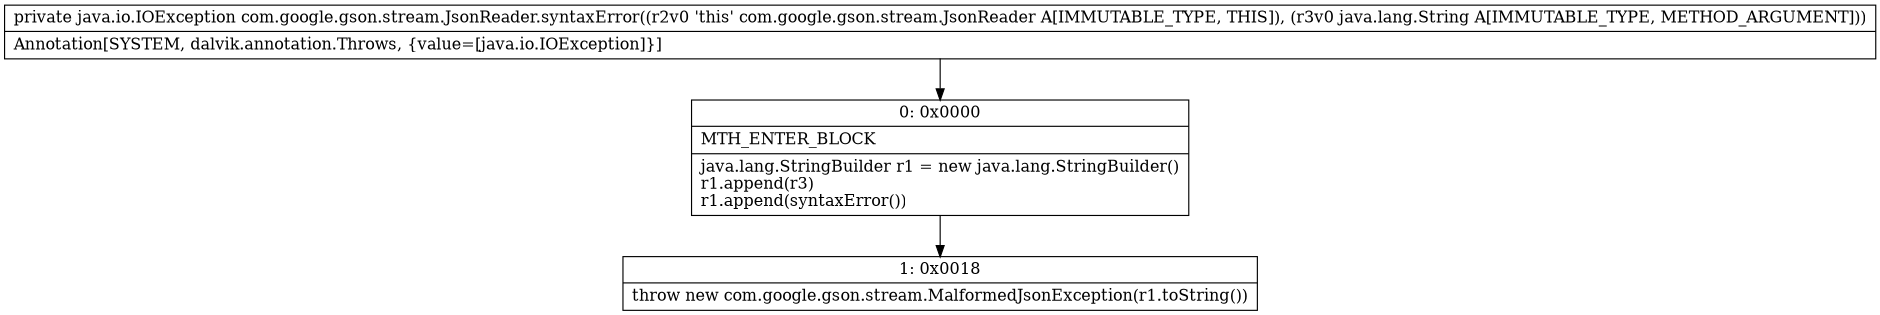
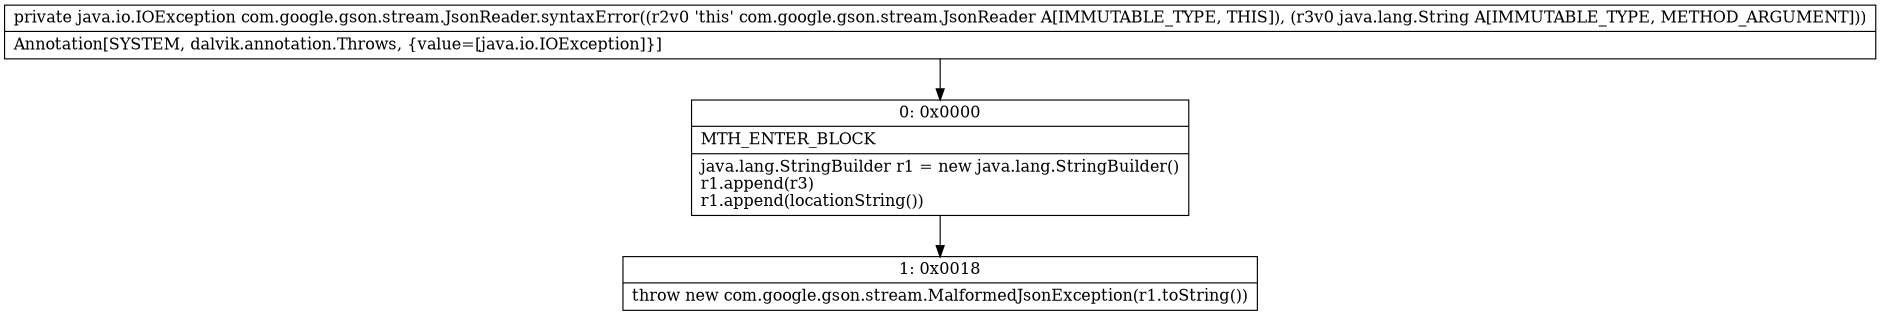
node "0: 0x0000": text "r1.append(syntaxError())" -> "r1.append(locationString())"
